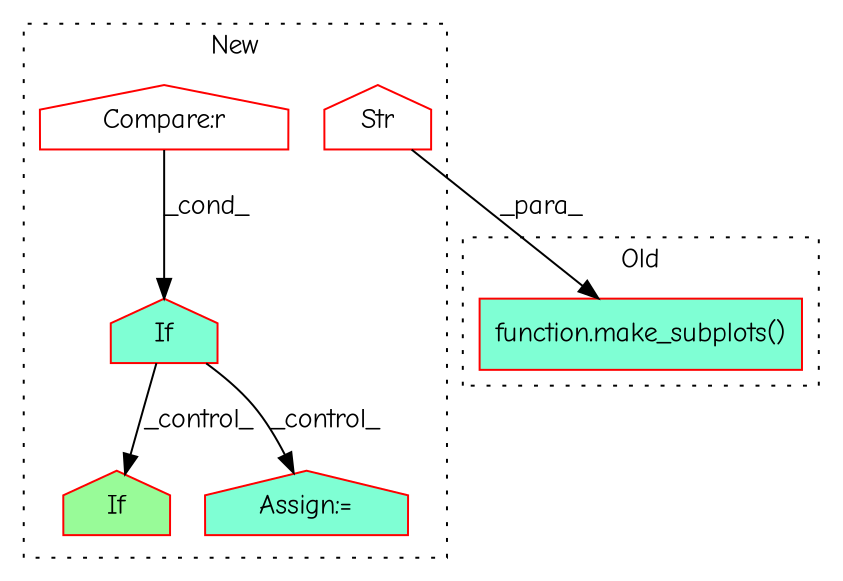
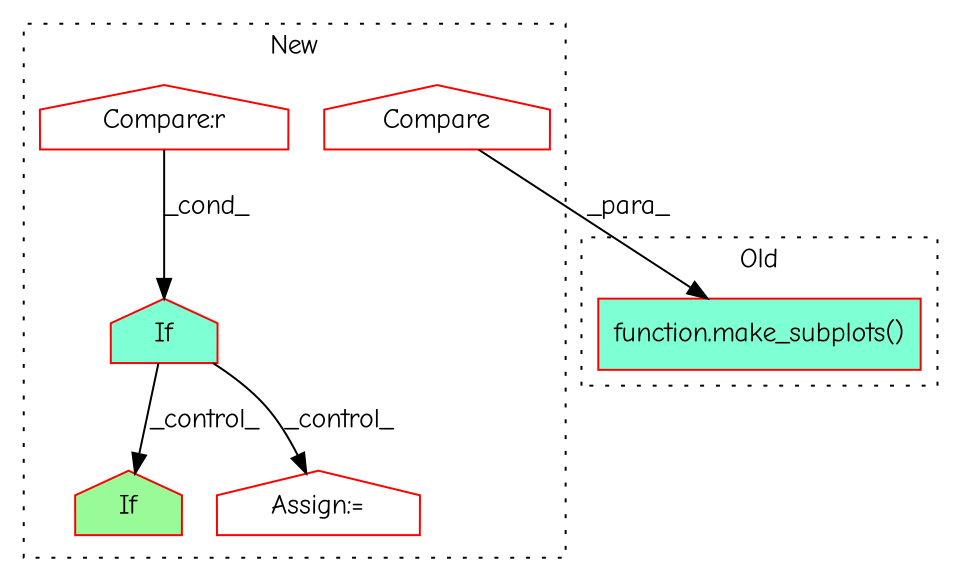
node "Str": label "Str" -> "Compare"
node "Assign:=": fillcolor aquamarine -> white
